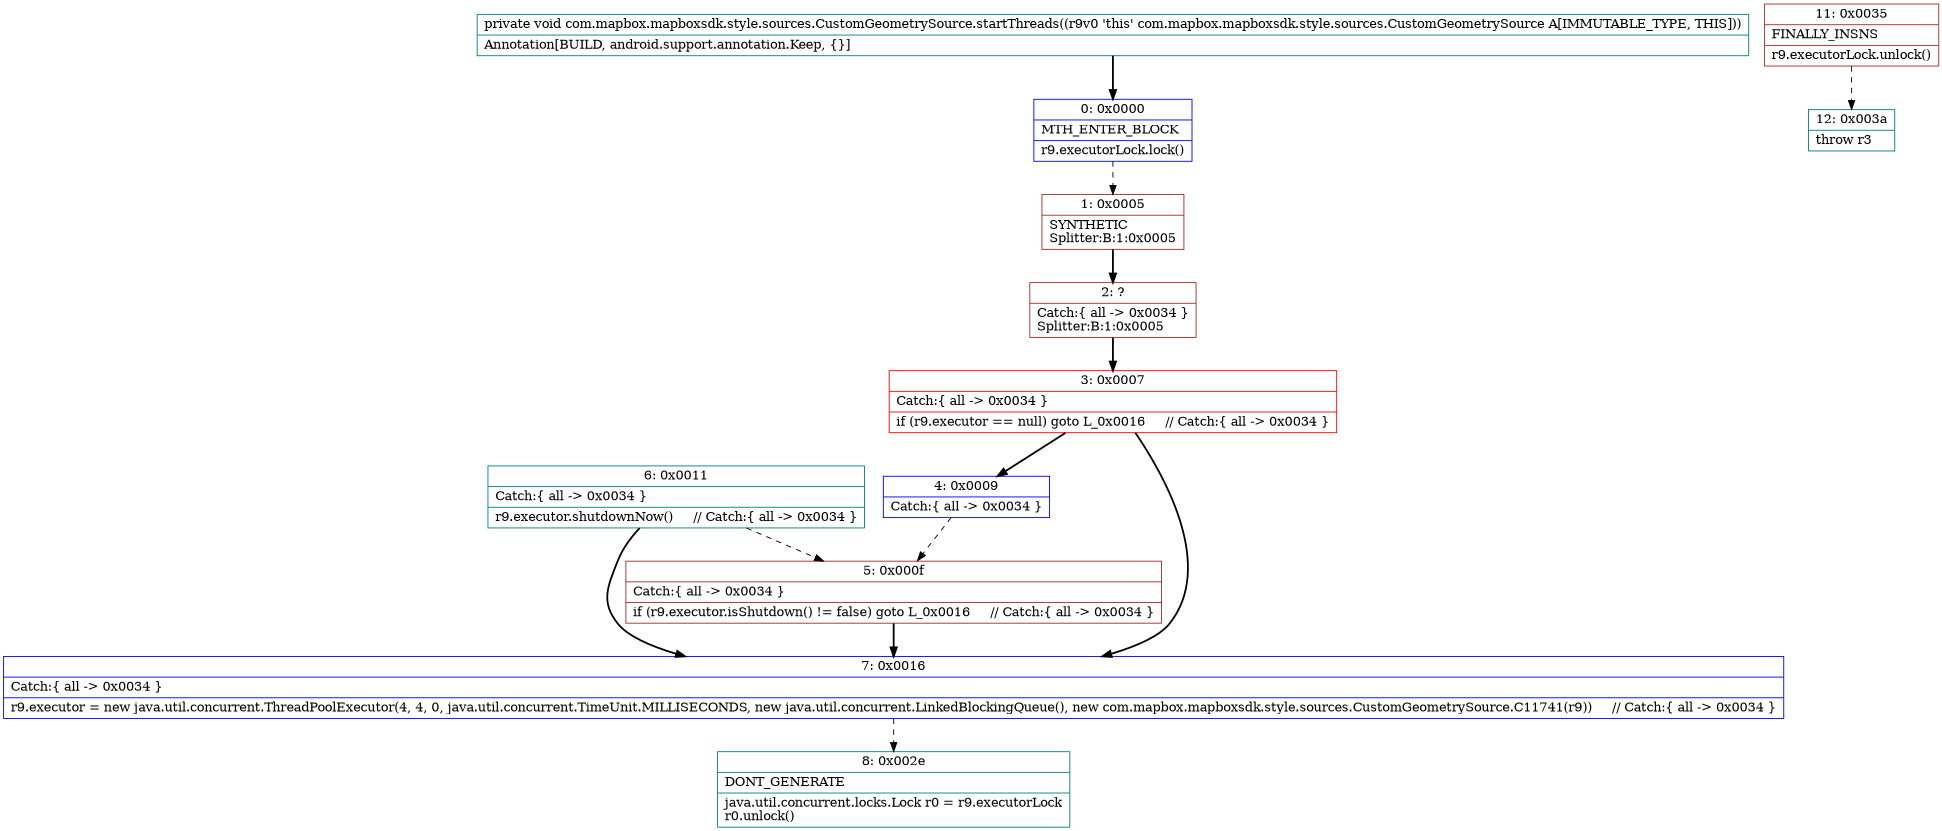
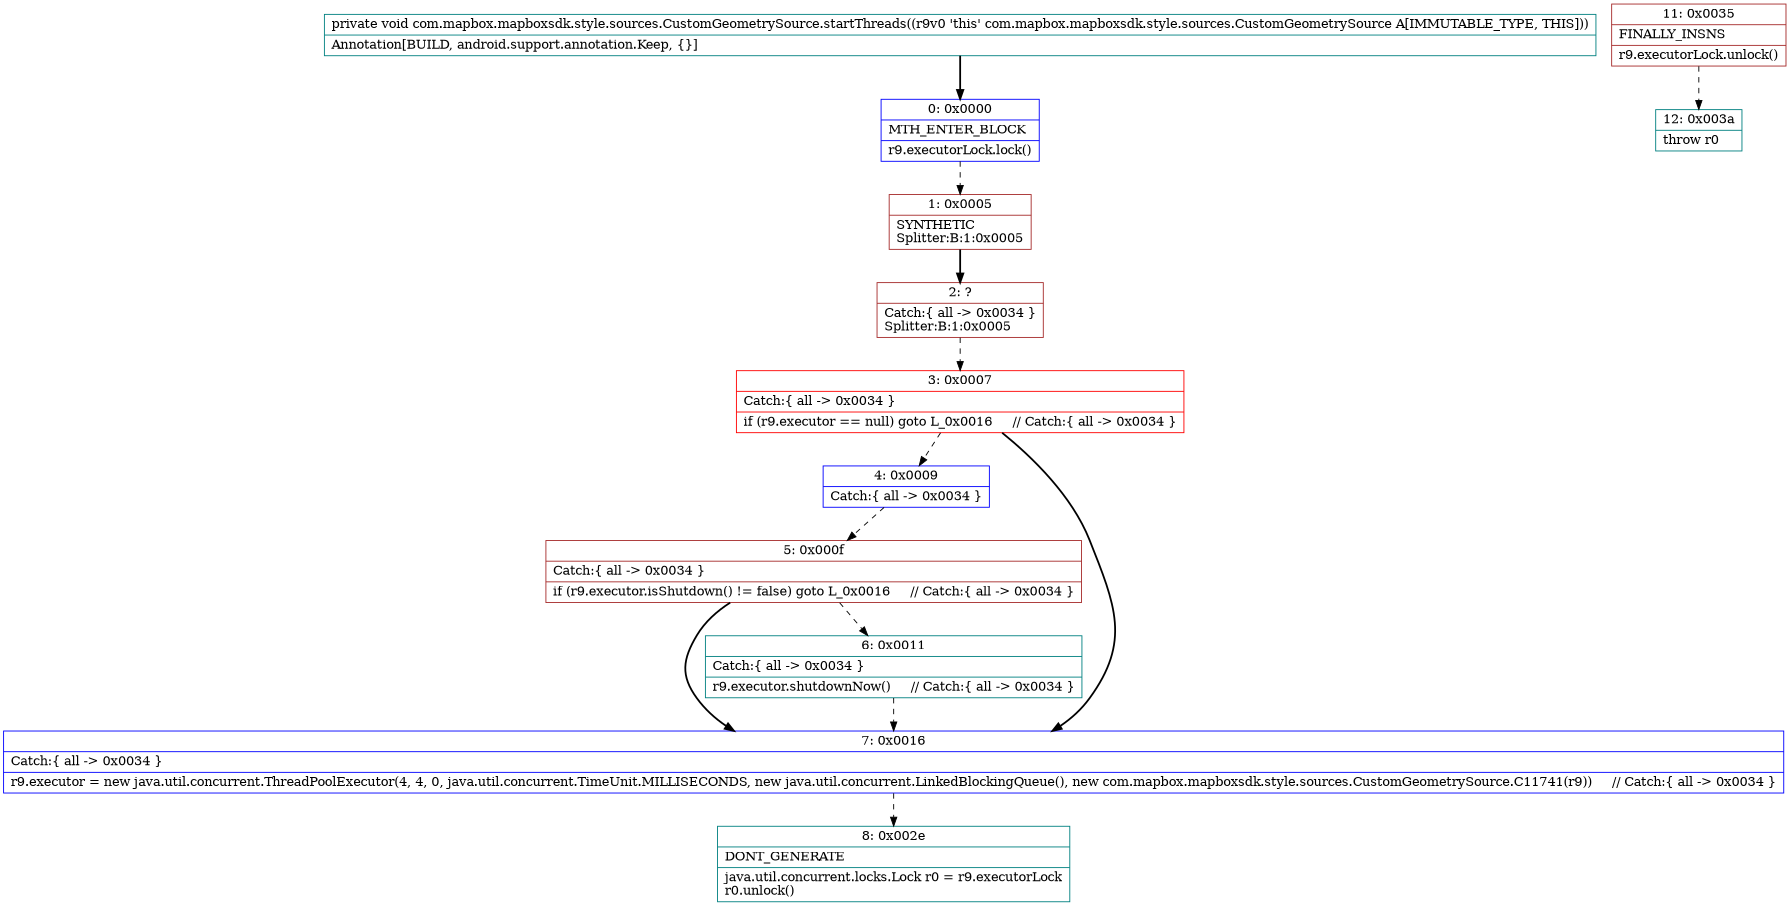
node "12: 0x003a": text "throw r3" -> "throw r0"
edge "2: ?" -> "3: 0x0007": style bold -> dashed
edge "3: 0x0007" -> "4: 0x0009": style bold -> dashed
edge "6: 0x0011" -> "5: 0x000f": reversed
edge "6: 0x0011" -> "7: 0x0016": style bold -> dashed
